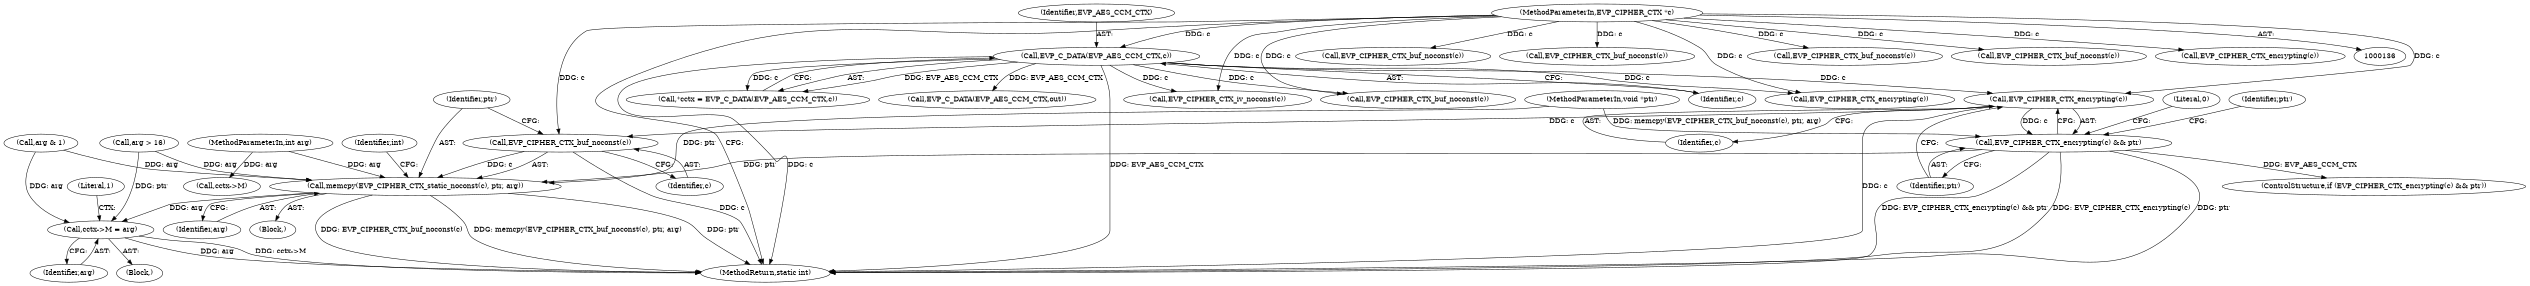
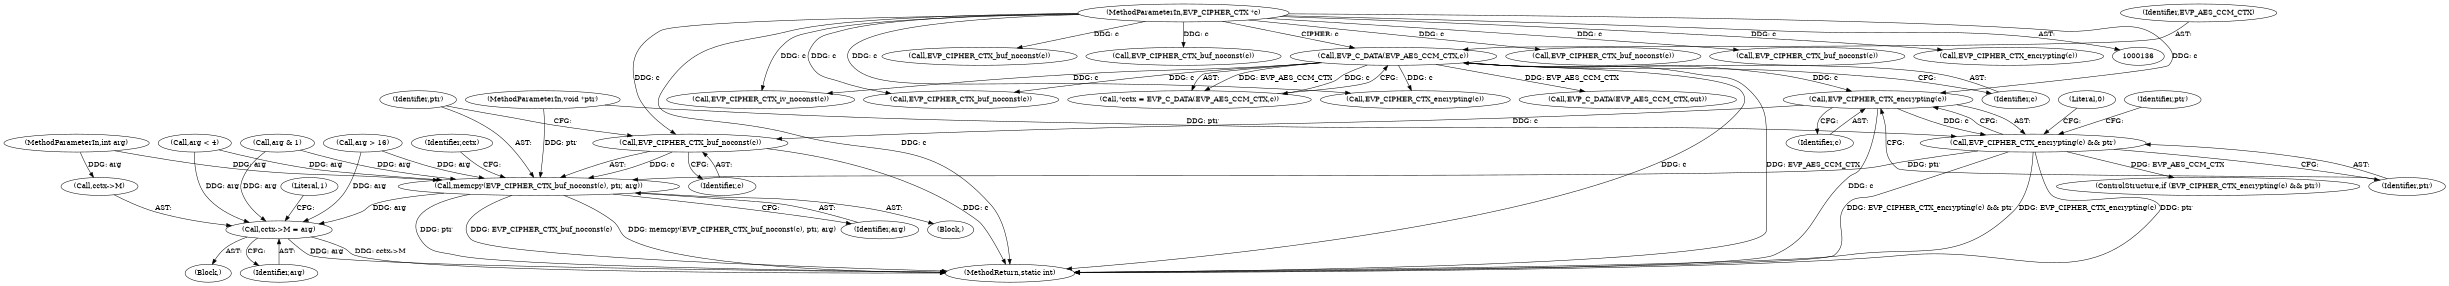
edge "(MethodParameterIn,EVP_CIPHER_CTX *c)" -> "(Call,EVP_C_DATA(EVP_AES_CCM_CTX,c))": label "DDG: c" -> "CIPHER: c"
edge "(MethodParameterIn,void *ptr)" -> "(Call,EVP_CIPHER_CTX_encrypting(c) && ptr)": label "DDG: memcpy(EVP_CIPHER_CTX_buf_noconst(c), ptr, arg)" -> "DDG: ptr"
node "(Call,arg < 4)": added
node "(Identifier,int)": label "(Identifier,int)" -> "(Identifier,cctx)"
edge "(MethodParameterIn,EVP_CIPHER_CTX *c)" -> "(MethodReturn,static int)": label "CFG: " -> "DDG: c"
edge "(Call,arg > 16)" -> "(Call,cctx->M = arg)": label "DDG: ptr" -> "DDG: arg"
node "(Call,memcpy(EVP_CIPHER_CTX_static_noconst(c), ptr, arg))": label "(Call,memcpy(EVP_CIPHER_CTX_static_noconst(c), ptr, arg))" -> "(Call,memcpy(EVP_CIPHER_CTX_buf_noconst(c), ptr, arg))"
edge "(Literal,1)" -> "(Call,cctx->M = arg)": label "CTX: " -> "CFG: "
edge "(Call,cctx->M)" -> "(Call,cctx->M = arg)": added, label "AST:"
